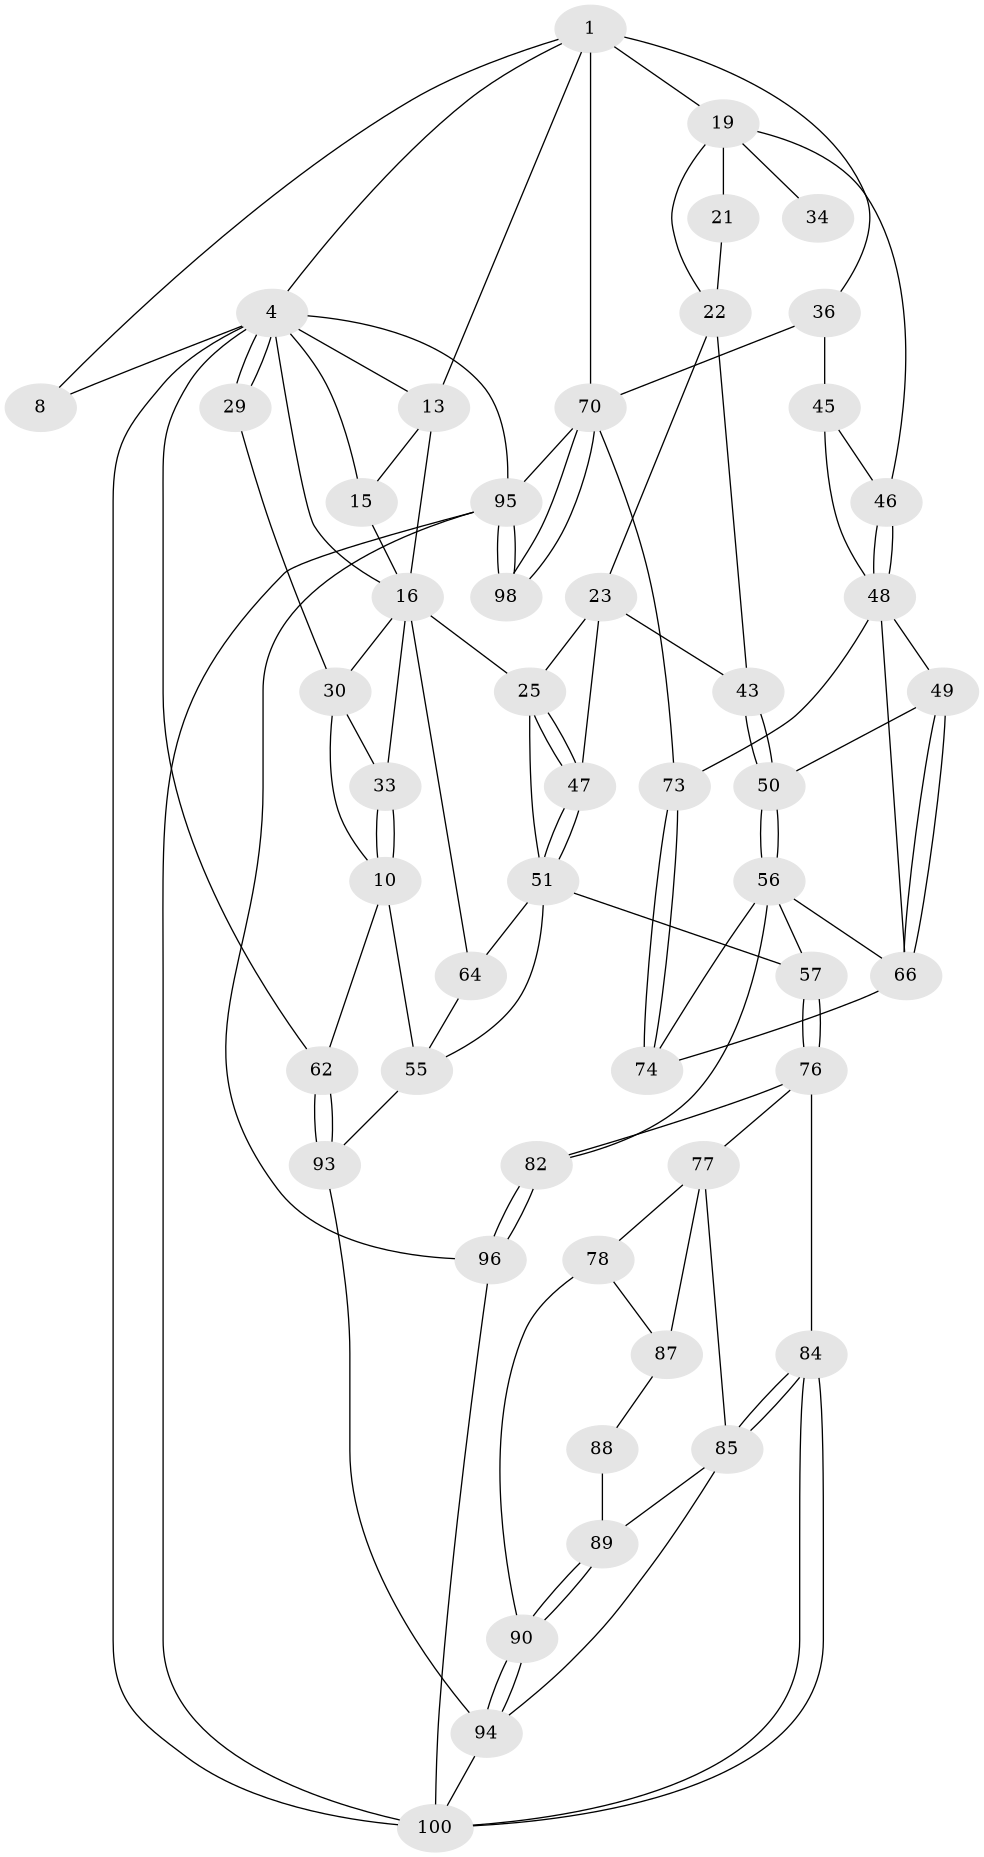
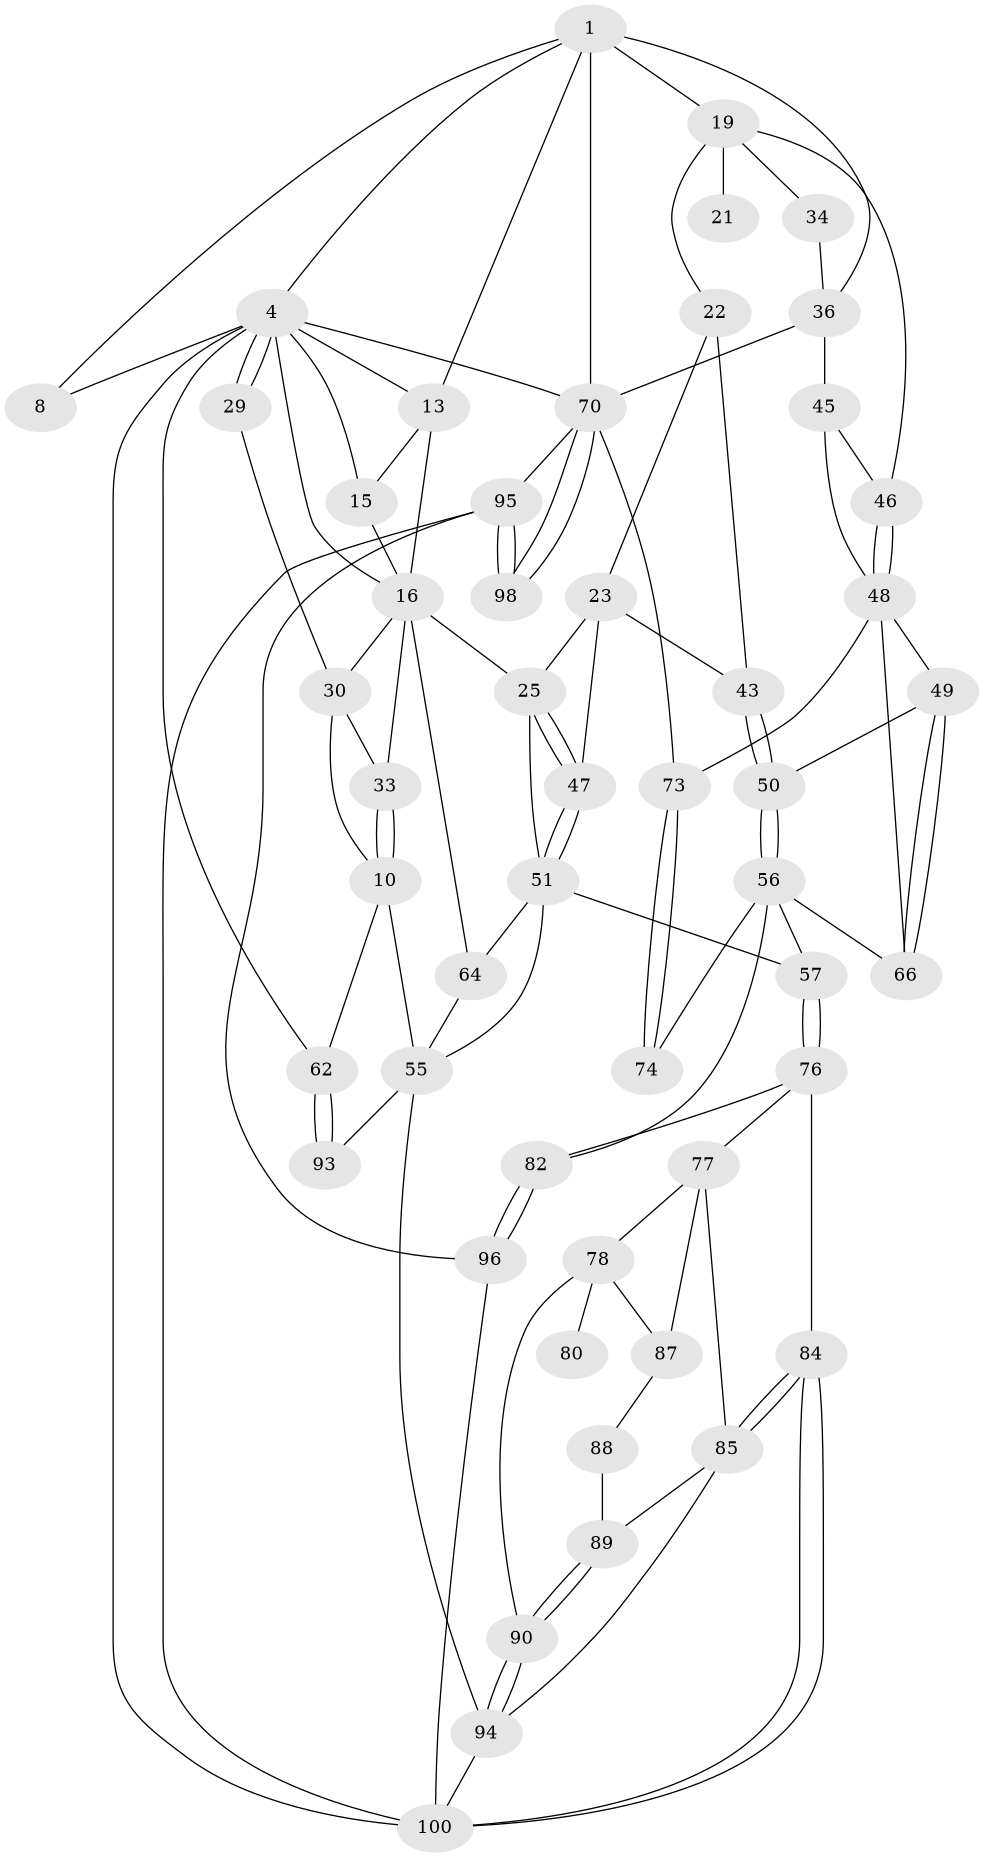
edge "21" -- "22": removed
edge "34" -- "36": added
edge "4" -- "95": now "4" -- "70"
edge "66" -- "74": removed
node "80": added
edge "93" -- "94": now "55" -- "94"
